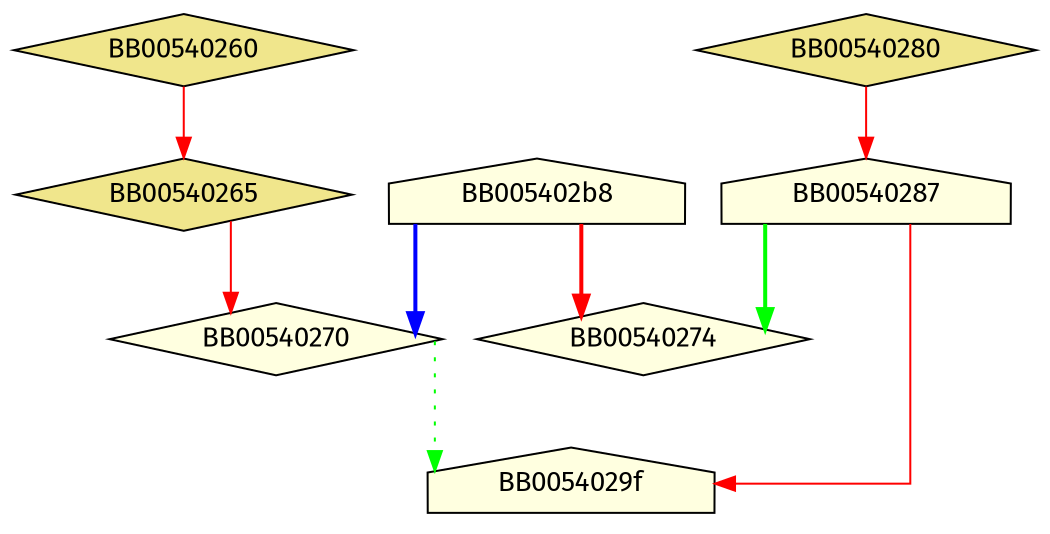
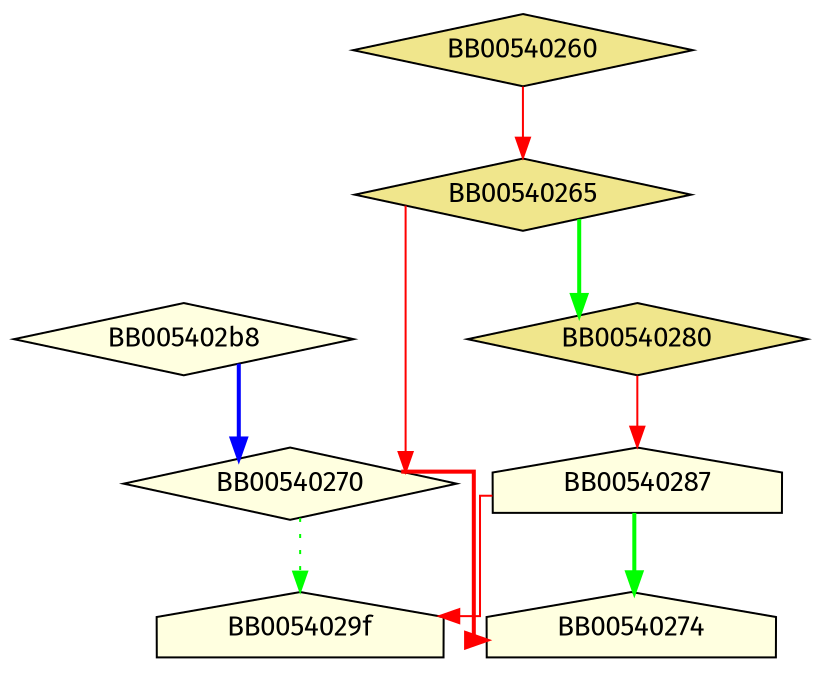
node "BB005402b8": shape house -> diamond
edge "BB00540265" -> "BB00540280": added
edge "BB005402b8" -> "BB00540274": now "BB00540270" -> "BB00540274"
node "BB00540274": shape diamond -> house
